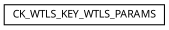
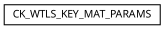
node "CK_WTLS_KEY_WTLS_PARAMS": label "CK_WTLS_KEY_WTLS_PARAMS" -> "CK_WTLS_KEY_MAT_PARAMS"
